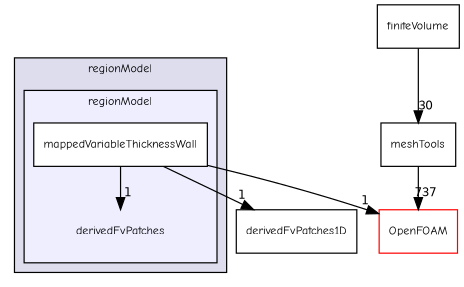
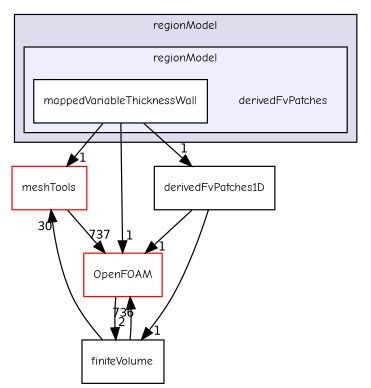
node "meshTools": color black -> red
edge "mappedVariableThicknessWall" -> "derivedFvPatches": now "mappedVariableThicknessWall" -> "meshTools"
edge "derivedFvPatches1D" -> "OpenFOAM": added
edge "derivedFvPatches1D" -> "finiteVolume": added
edge "OpenFOAM" -> "finiteVolume": added
edge "finiteVolume" -> "OpenFOAM": added
